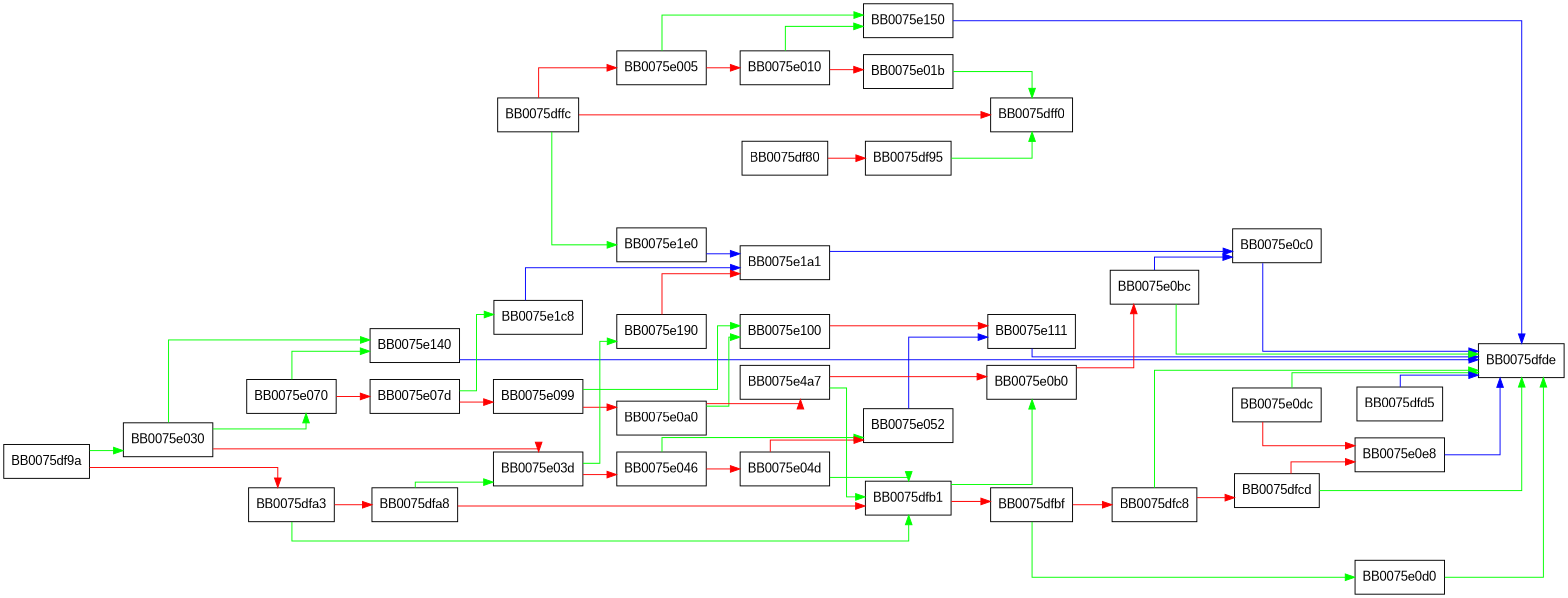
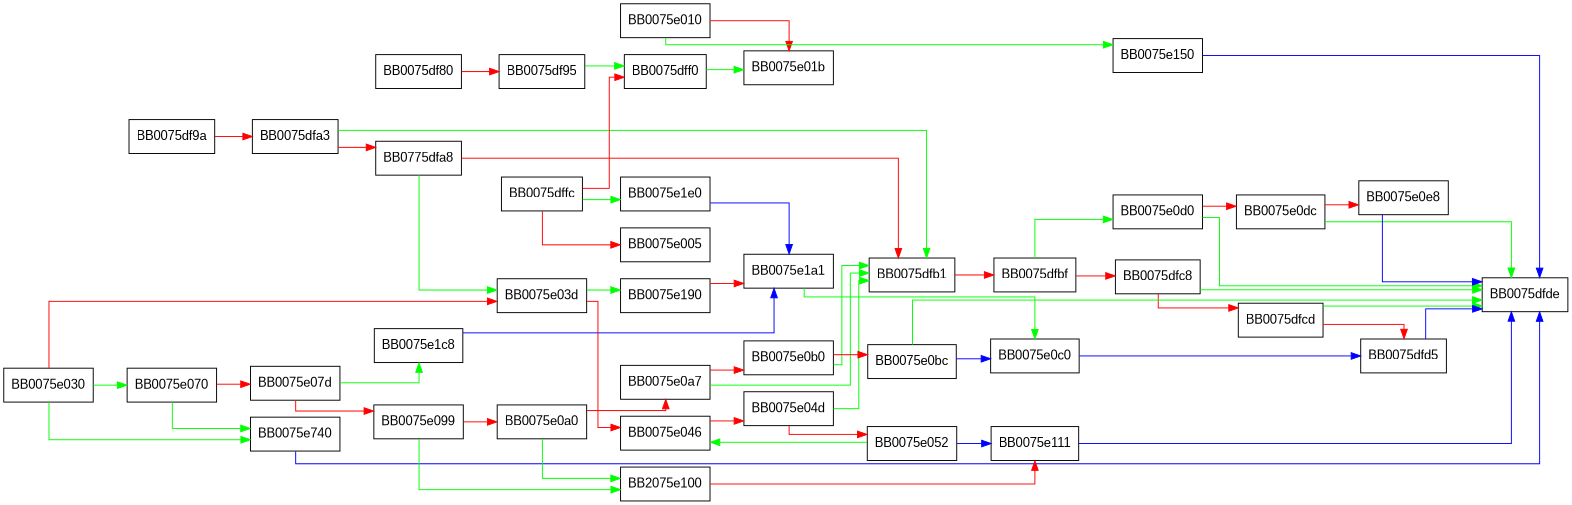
edge "BB0075e005" -> "BB0075e150": removed
edge "BB0075e005" -> "BB0075e010": removed
edge "BB0075e01b" -> "BB0075dff0": reversed
edge "BB0075e0d0" -> "BB0075e0dc": added
edge "BB0075e1a1" -> "BB0075e0c0": color blue -> green
node "BB0075e100": label "BB0075e100" -> "BB2075e100"
edge "BB0075e0c0" -> "BB0075dfde": now "BB0075e0c0" -> "BB0075dfd5"
node "BB0075e140": label "BB0075e140" -> "BB0075e740"
node "BB0075e4a7": label "BB0075e4a7" -> "BB0075e0a7"
edge "BB0075e046" -> "BB0075e052": reversed
edge "BB0075df9a" -> "BB0075e030": removed
edge "BB0075dfcd" -> "BB0075e0e8": now "BB0075dfcd" -> "BB0075dfd5"
edge "BB0075dfb1" -> "BB0075e0b0": reversed
node "BB0075dfa8": label "BB0075dfa8" -> "BB0775dfa8"
